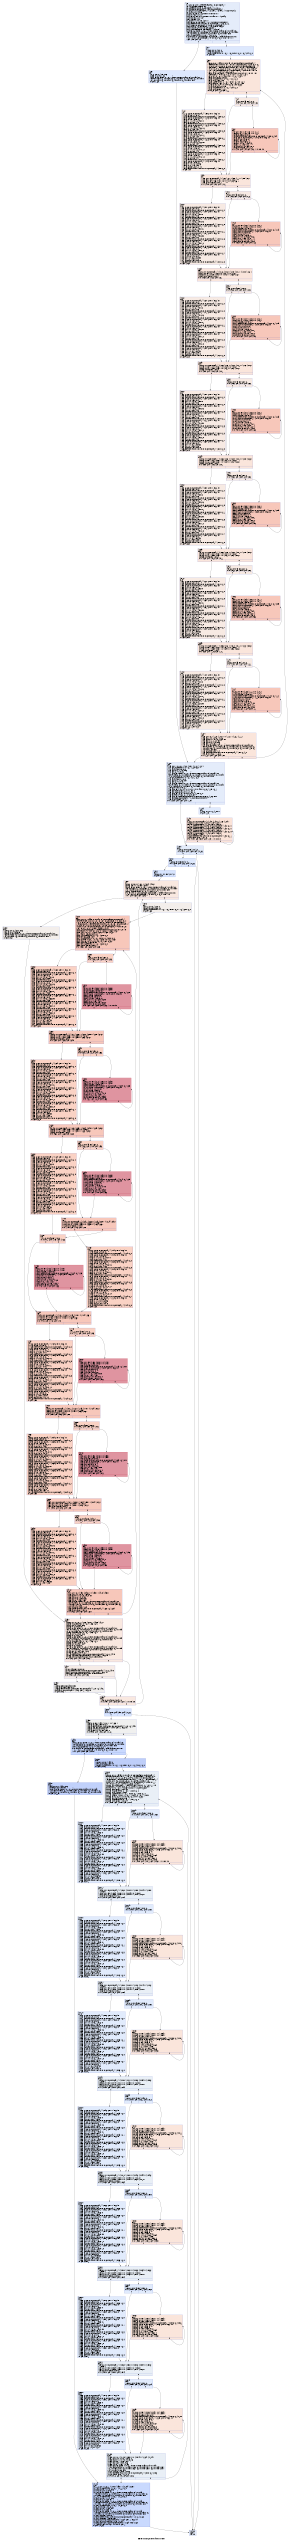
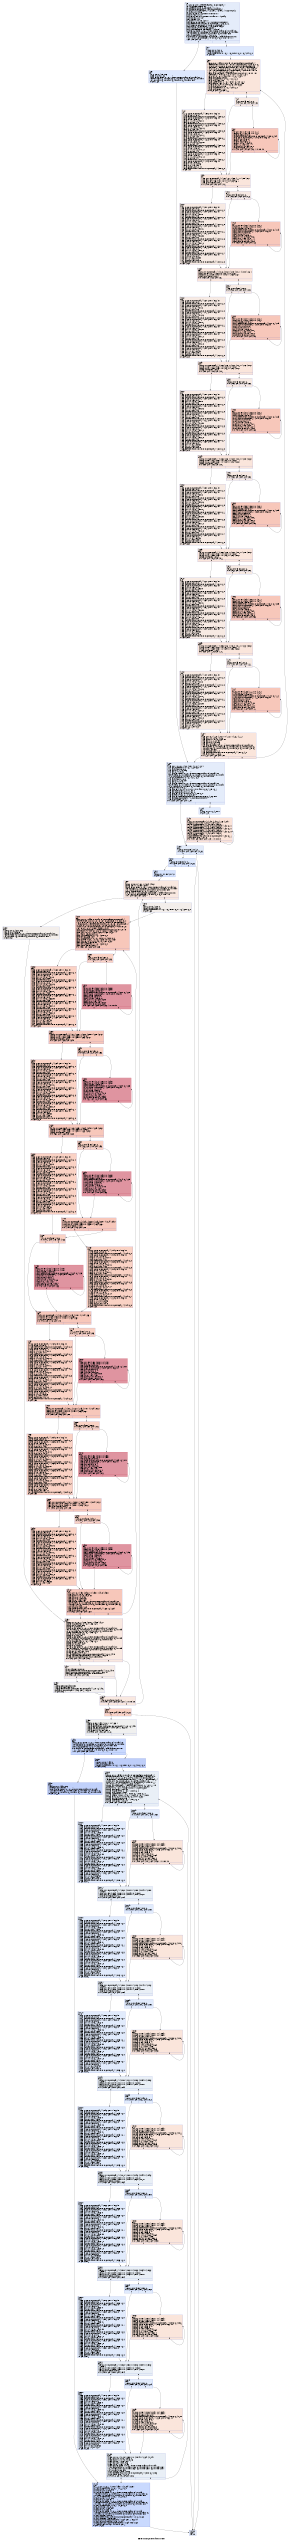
node "%506:": fillcolor #a5c3fe70 -> #f4987a70
